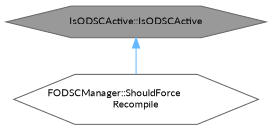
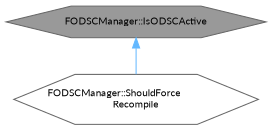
node "IsODSCActive::IsODSCActive": label "IsODSCActive::IsODSCActive" -> "FODSCManager::IsODSCActive"
